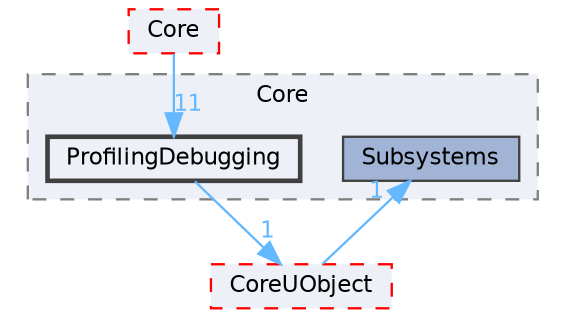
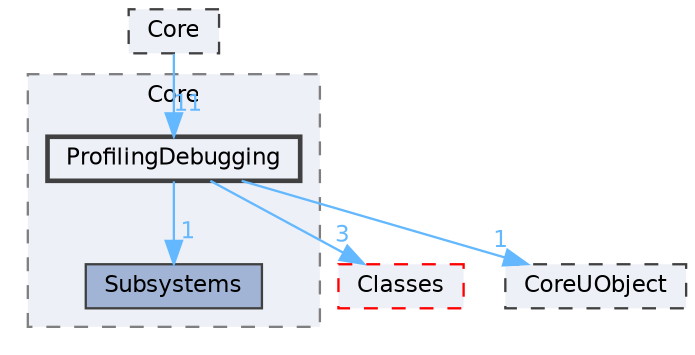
node "Core": color red -> grey25
edge "CoreUObject" -> "Subsystems": now "ProfilingDebugging" -> "Subsystems"
node "CoreUObject": color red -> grey25
node "Classes": added
